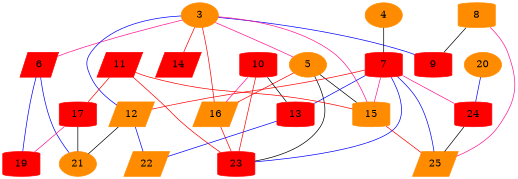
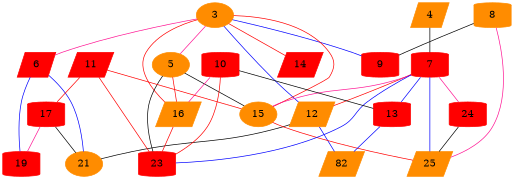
node "4": shape ellipse -> parallelogram
edge "3" -- "15": color deeppink -> red
node "20": removed
node "15": shape cylinder -> ellipse
node "22": label "22" -> "82"
